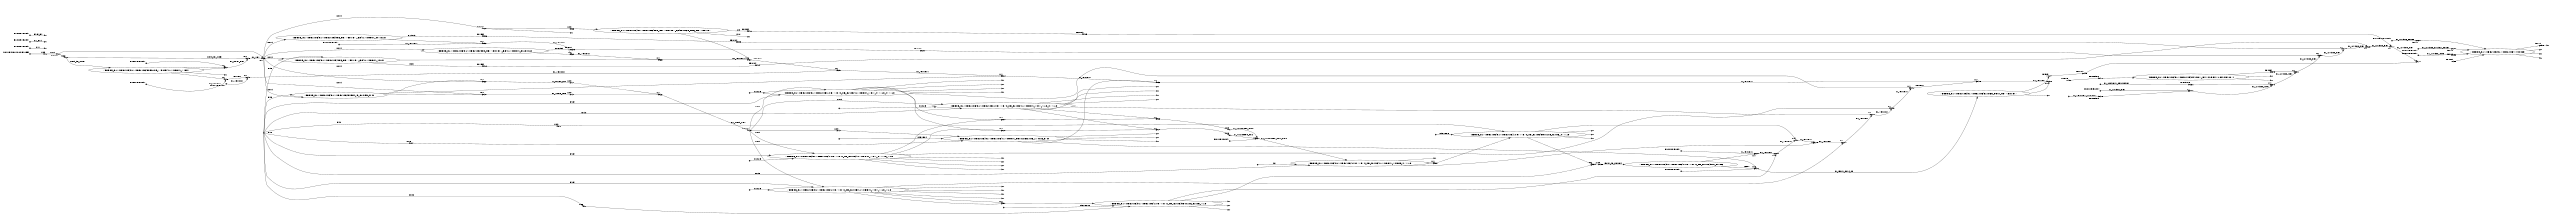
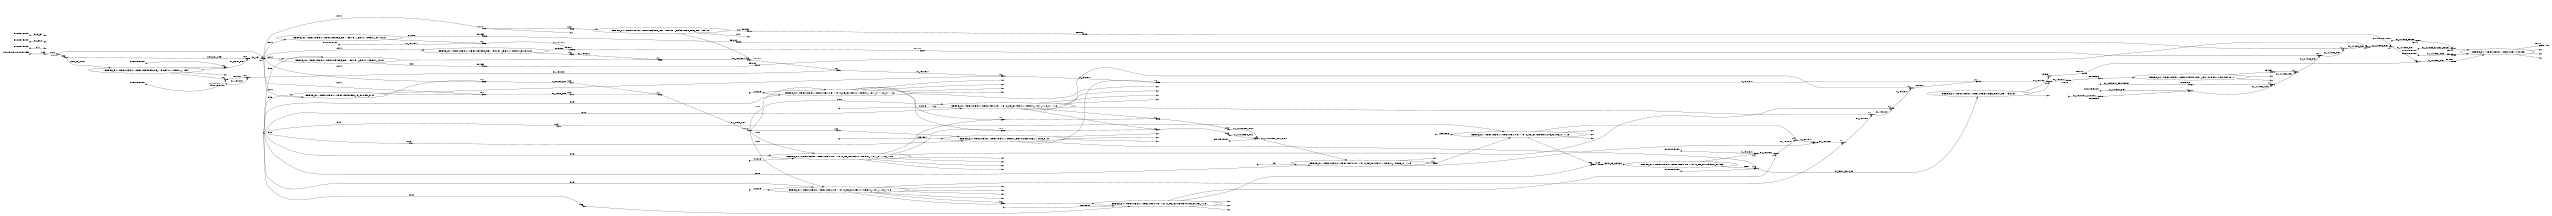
edge "v151 toList" -> "NFCORE_BAMTOFASTQ:BAMTOFASTQ:MULTIQC": now "v151 toList" -> "v152 toList"
edge "v149 mix" -> "v150 collect": added, label "ch_multiqc_files"
edge "v120 mix" -> "v121 unique": added, label "ch_versions"
